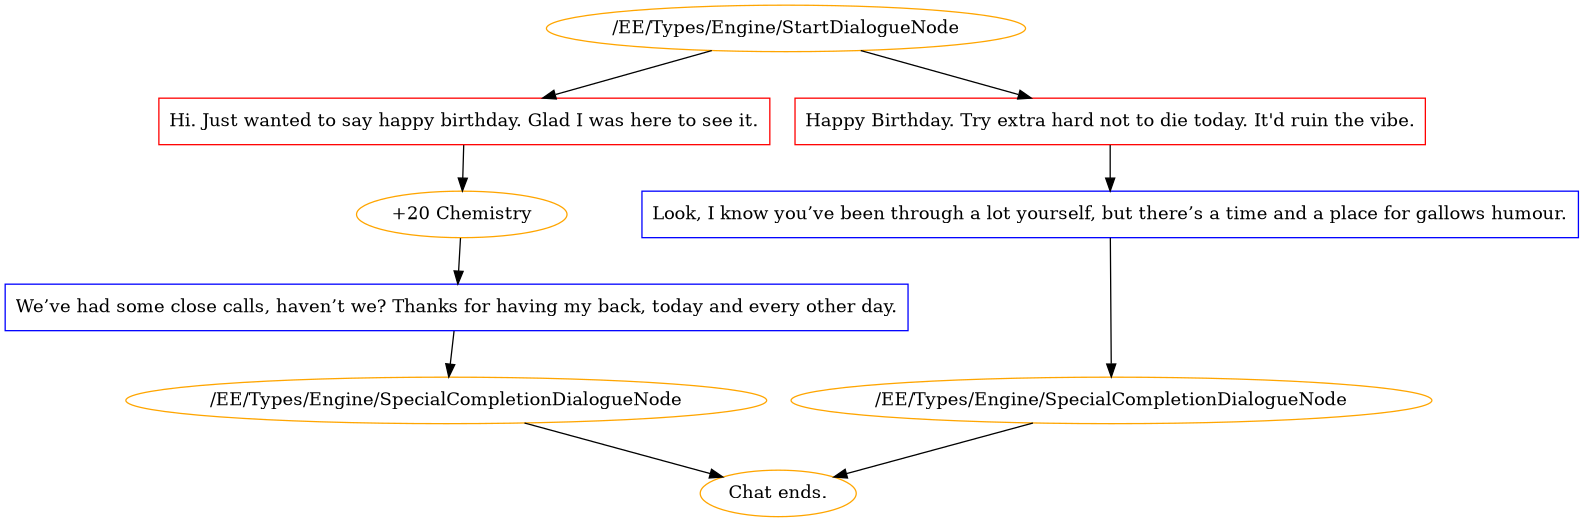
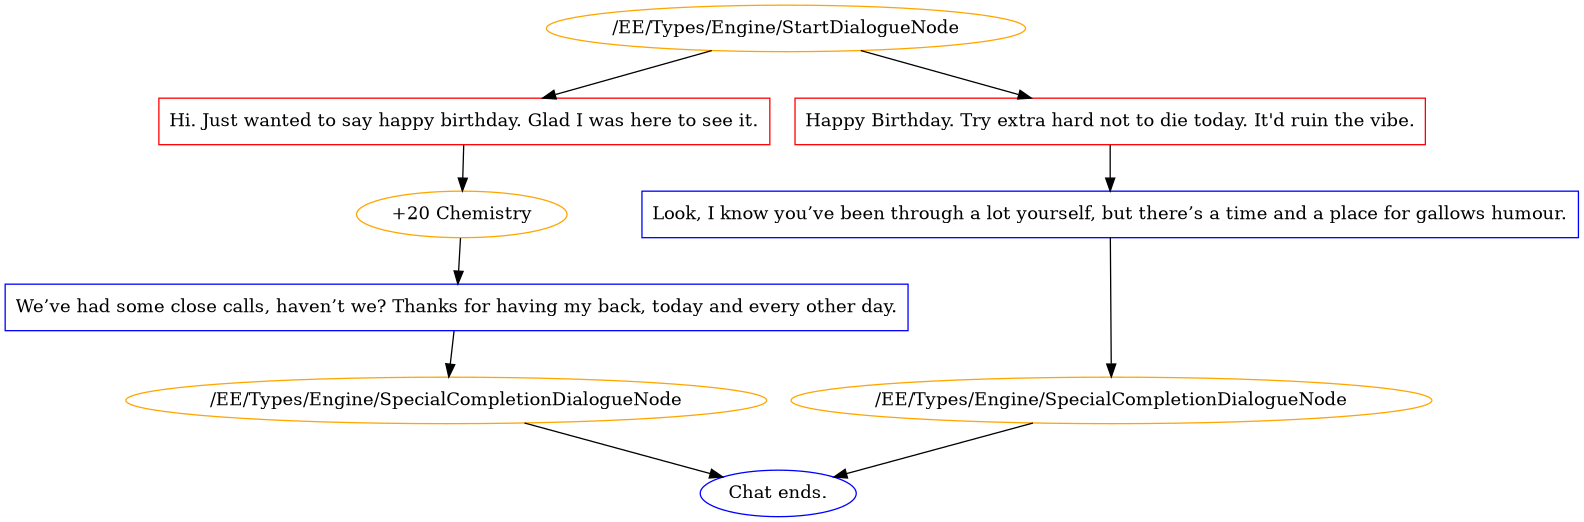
node "Chat ends.": color orange -> blue
